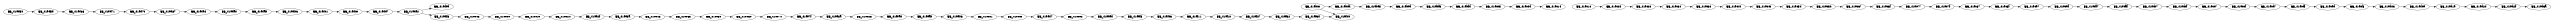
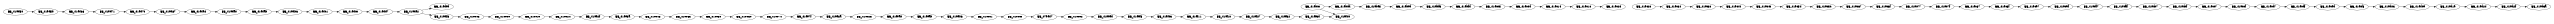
edge "BB_41ec14" -> "BB_41ec1c": added
edge "BB_41ec24" -> "BB_41ec2c": removed
node "BB_41eed7": label "BB_41eed7" -> "BB_47eed7"
